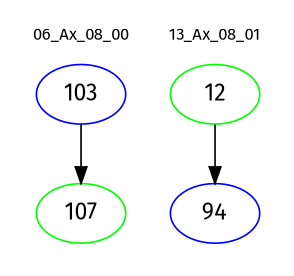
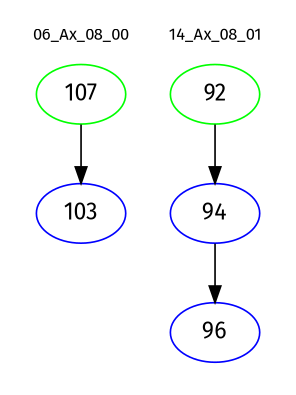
cluster "13_Ax_08_01": label "13_Ax_08_01" -> "14_Ax_08_01"
node "12": label "12" -> "92"
edge "103" -> "107": reversed
node "96": added
